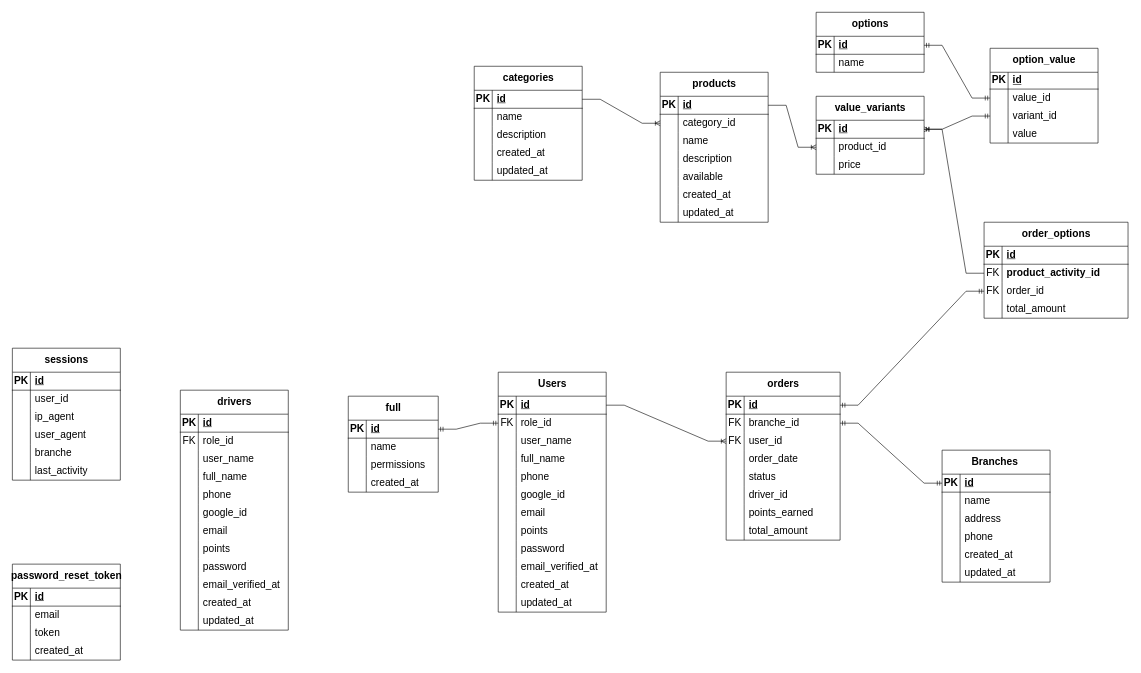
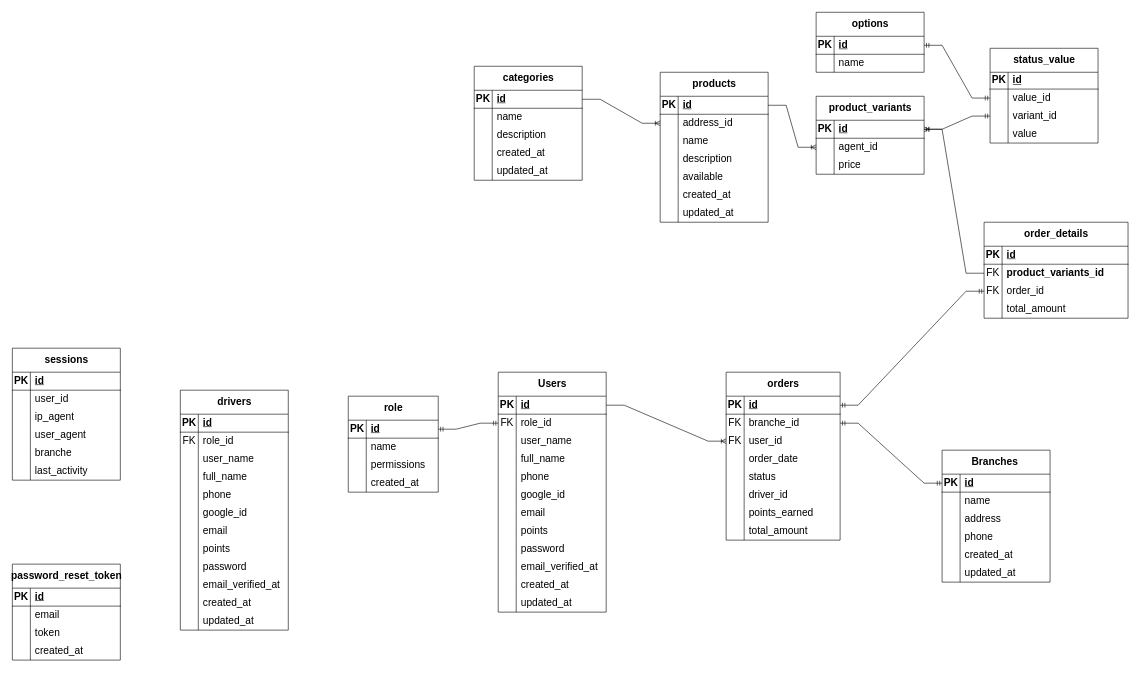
node "option_value": label "option_value" -> "status_value"
node "value_variants": label "value_variants" -> "product_variants"
node "category_id": label "category_id" -> "address_id"
node "product_id": label "product_id" -> "agent_id"
node "order_options": label "order_options" -> "order_details"
node "product_activity_id": label "product_activity_id" -> "product_variants_id"
node "full": label "full" -> "role"
